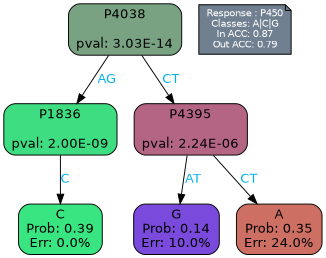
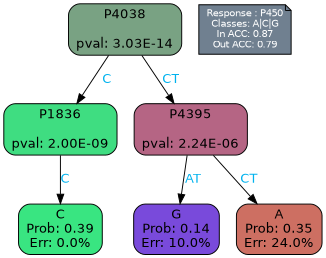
edge "P4038 pval: 3.03E-14" -> "P1836 pval: 2.00E-09": label "AG" -> "C"
